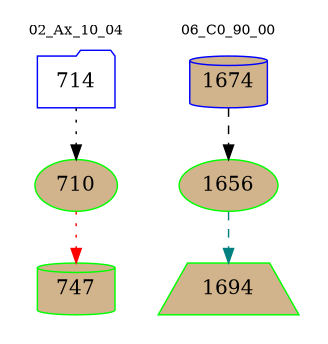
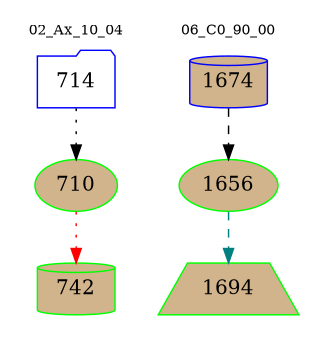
node "747": label "747" -> "742"
